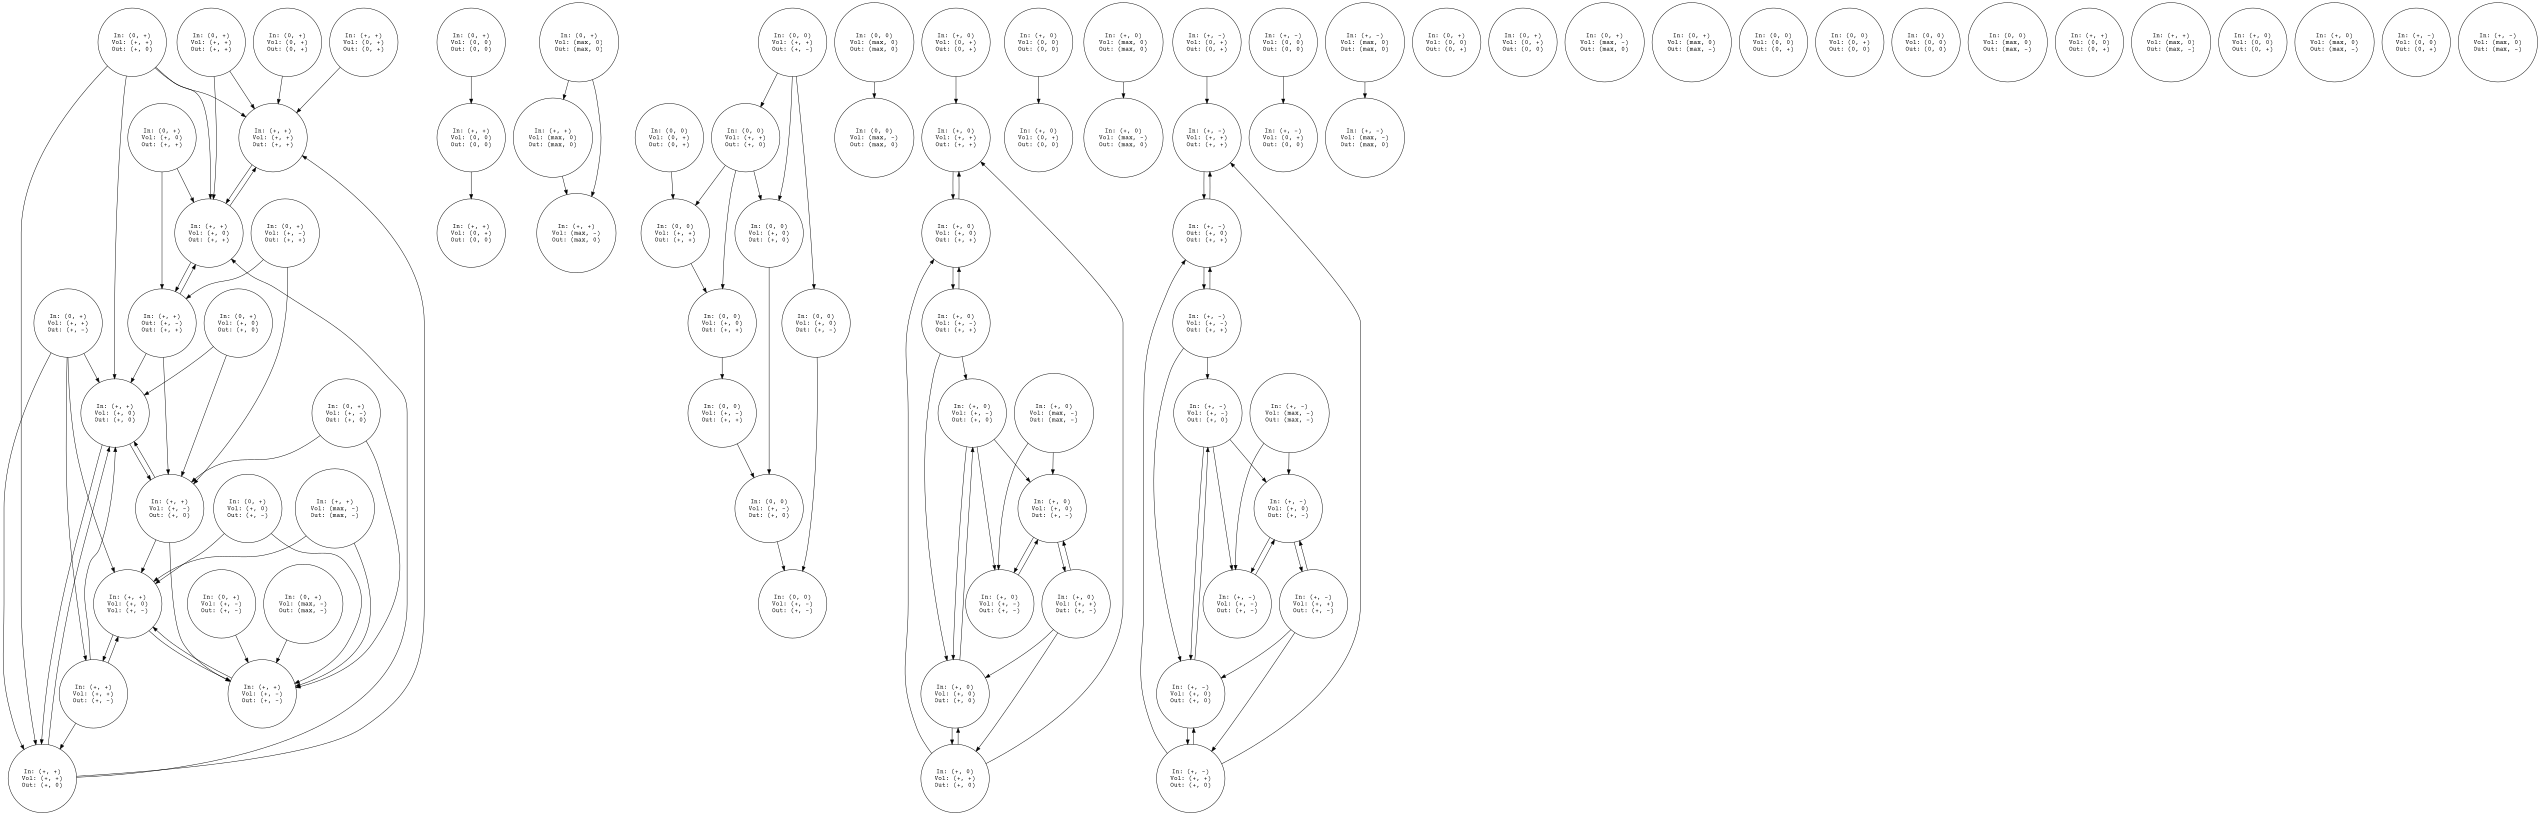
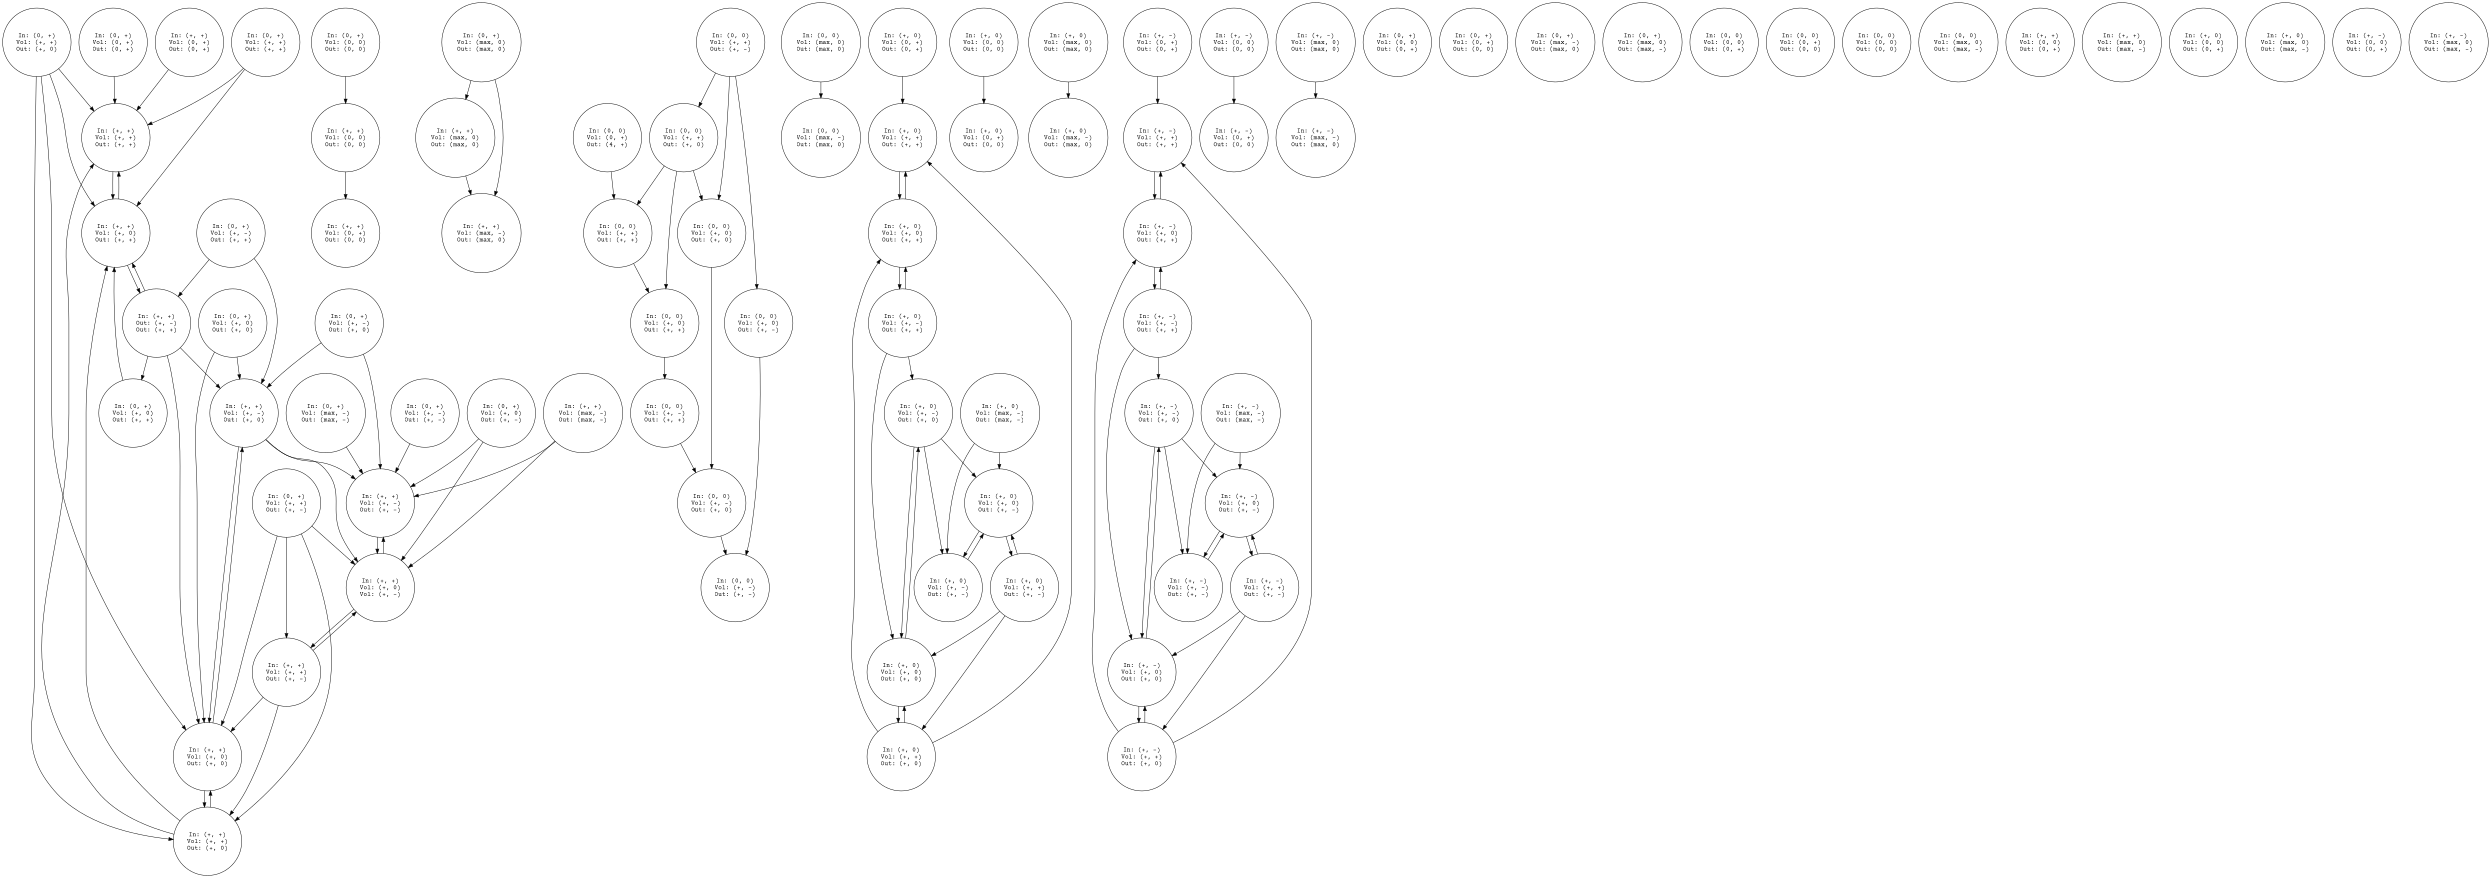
node "In: (0, 0) Vol: (0, +) Out: (0, +)": label "In: (0, 0) Vol: (0, +) Out: (0, +)" -> "In: (0, 0) Vol: (0, +) Out: (4, +)"
edge "In: (0, +) Vol: (+, 0) Out: (+, +)" -> "In: (+, +) Out: (+, -) Out: (+, +)": reversed
node "In: (+, -) Out: (+, 0) Out: (+, +)": label "In: (+, -) Out: (+, 0) Out: (+, +)" -> "In: (+, -) Vol: (+, 0) Out: (+, +)"
